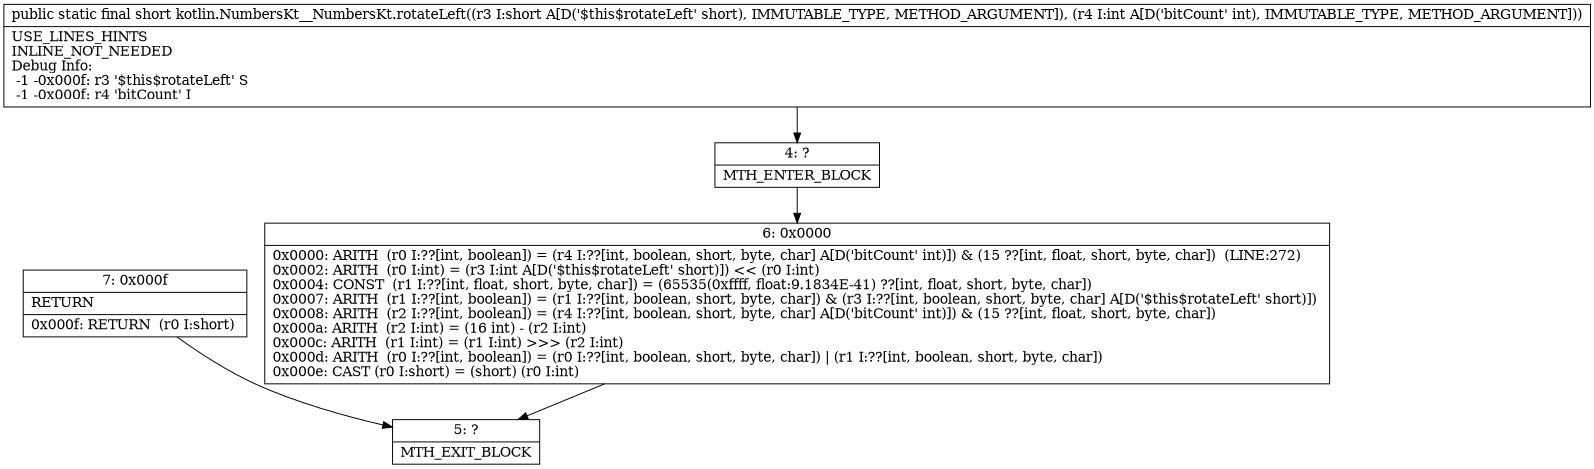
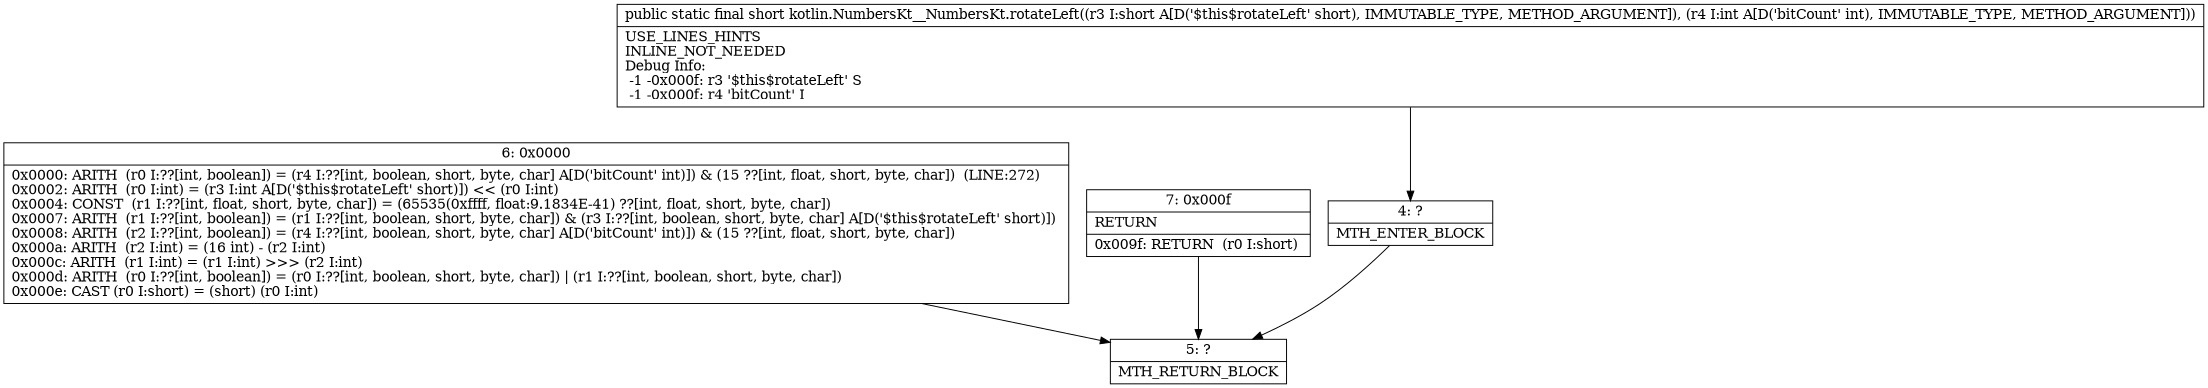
edge "4: ?" -> "6: 0x0000": now "4: ?" -> "5: ?"
node "7: 0x000f": text "0x000f: RETURN  (r0 I:short)" -> "0x009f: RETURN  (r0 I:short)"
node "5: ?": text "MTH_EXIT_BLOCK" -> "MTH_RETURN_BLOCK"
